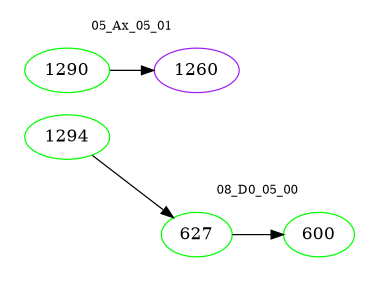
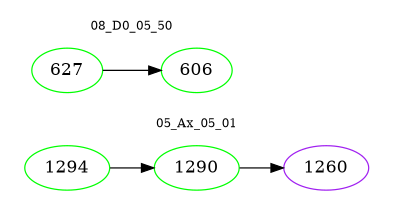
edge "1294" -> "627": now "1294" -> "1290"
cluster "08_D0_05_00": label "08_D0_05_00" -> "08_D0_05_50"
node "600": label "600" -> "606"
